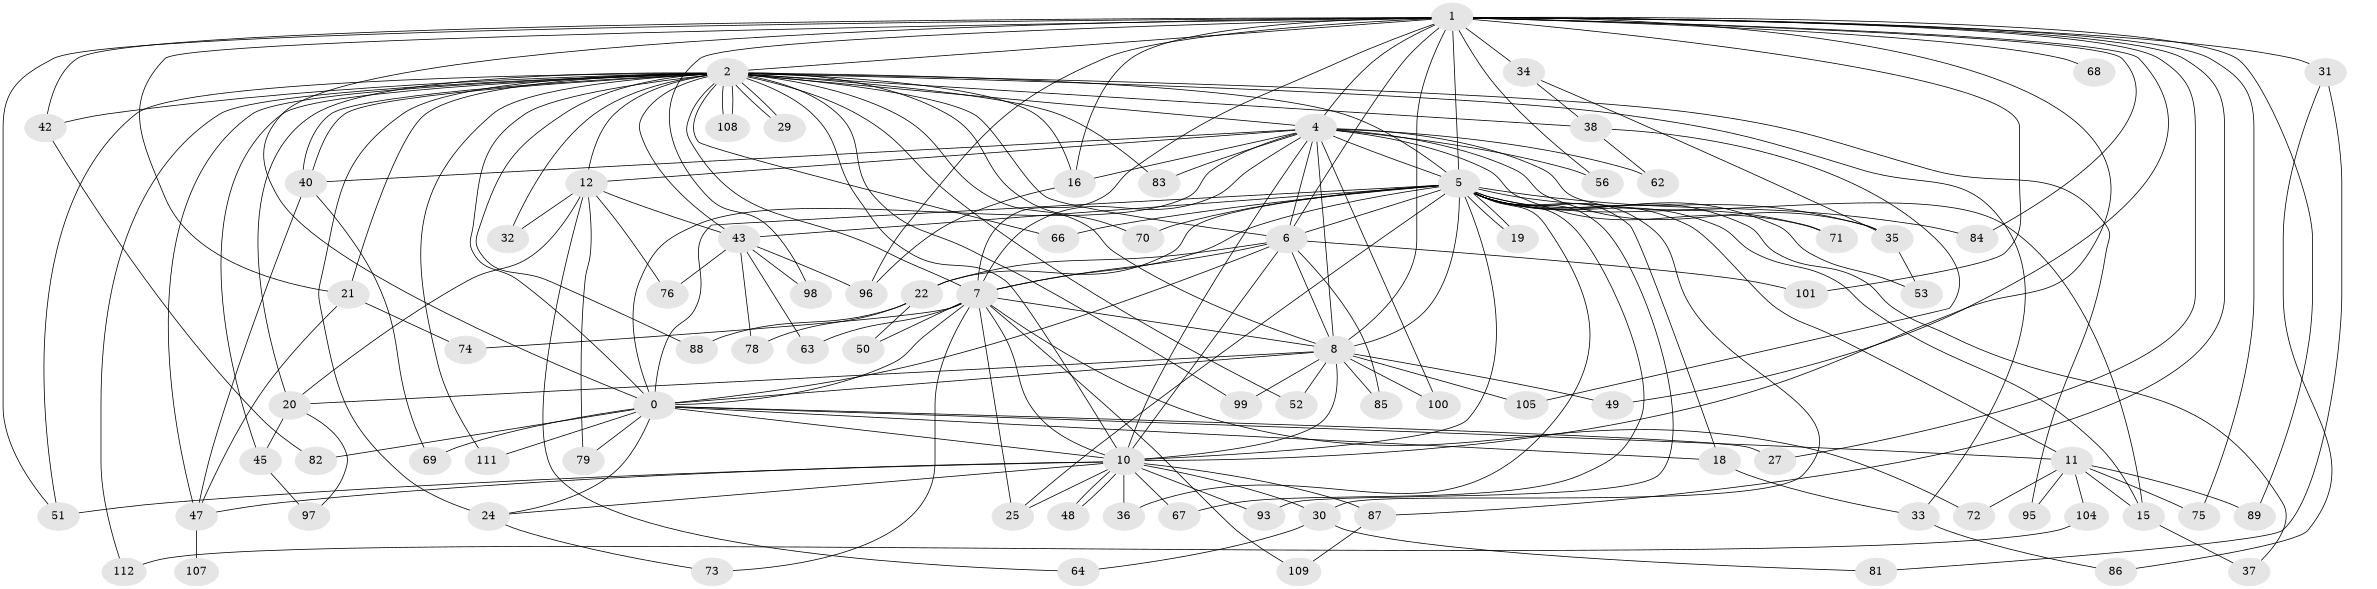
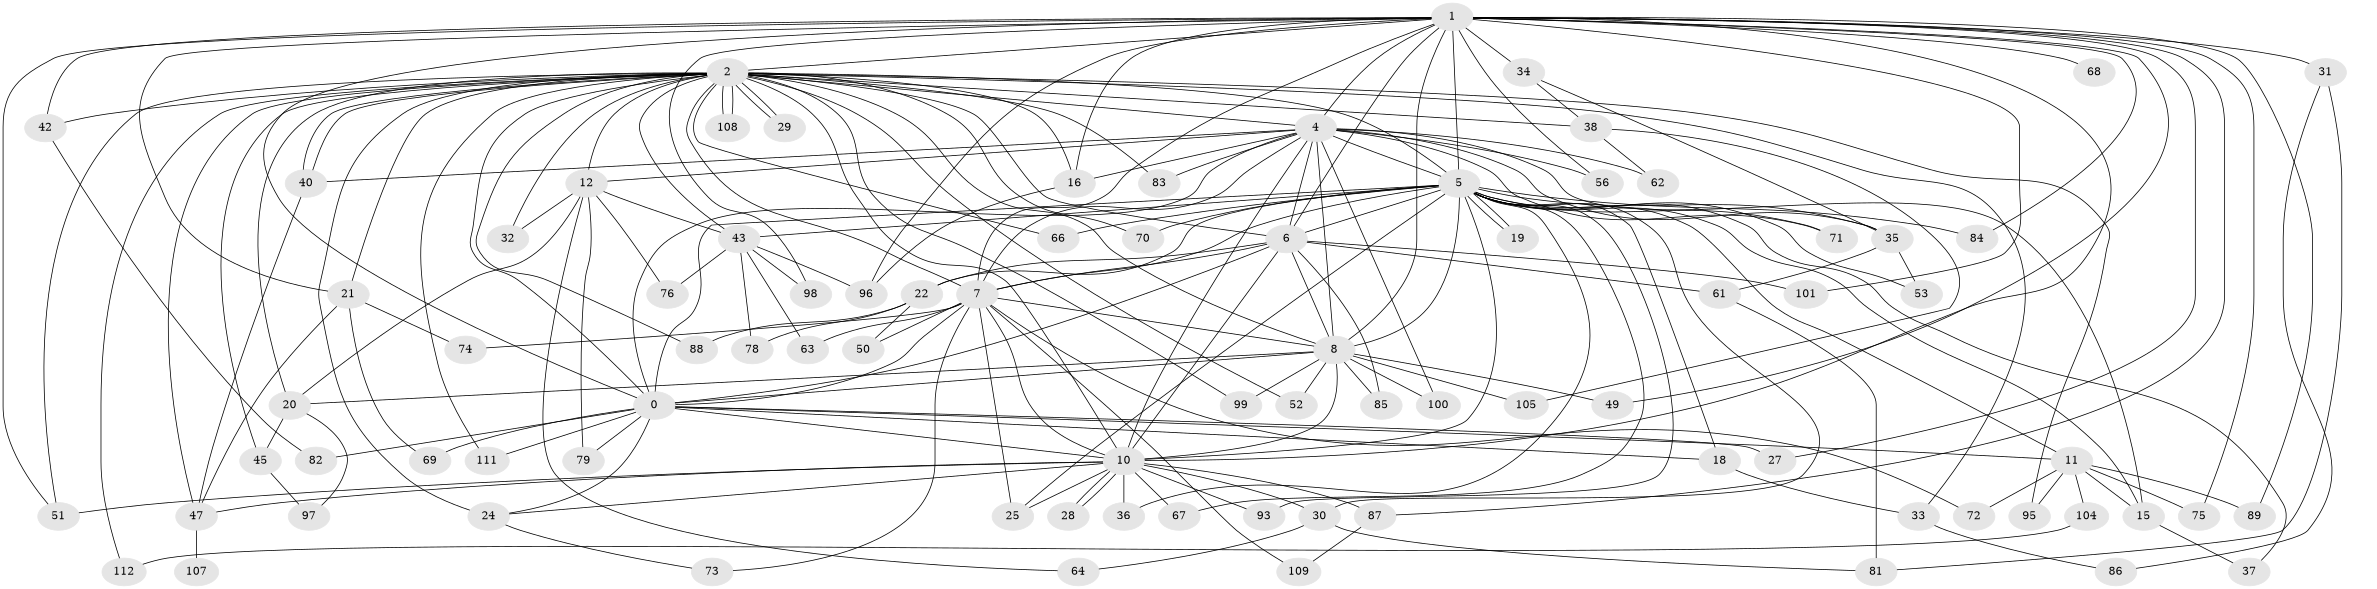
node "61": added
edge "40" -- "69": now "21" -- "69"
node "48": label "48" -> "28"
